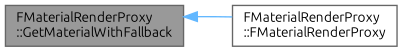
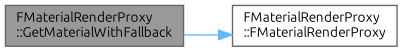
edge "FMaterialRenderProxy ::FMaterialRenderProxy" -> "FMaterialRenderProxy ::GetMaterialWithFallback": reversed
